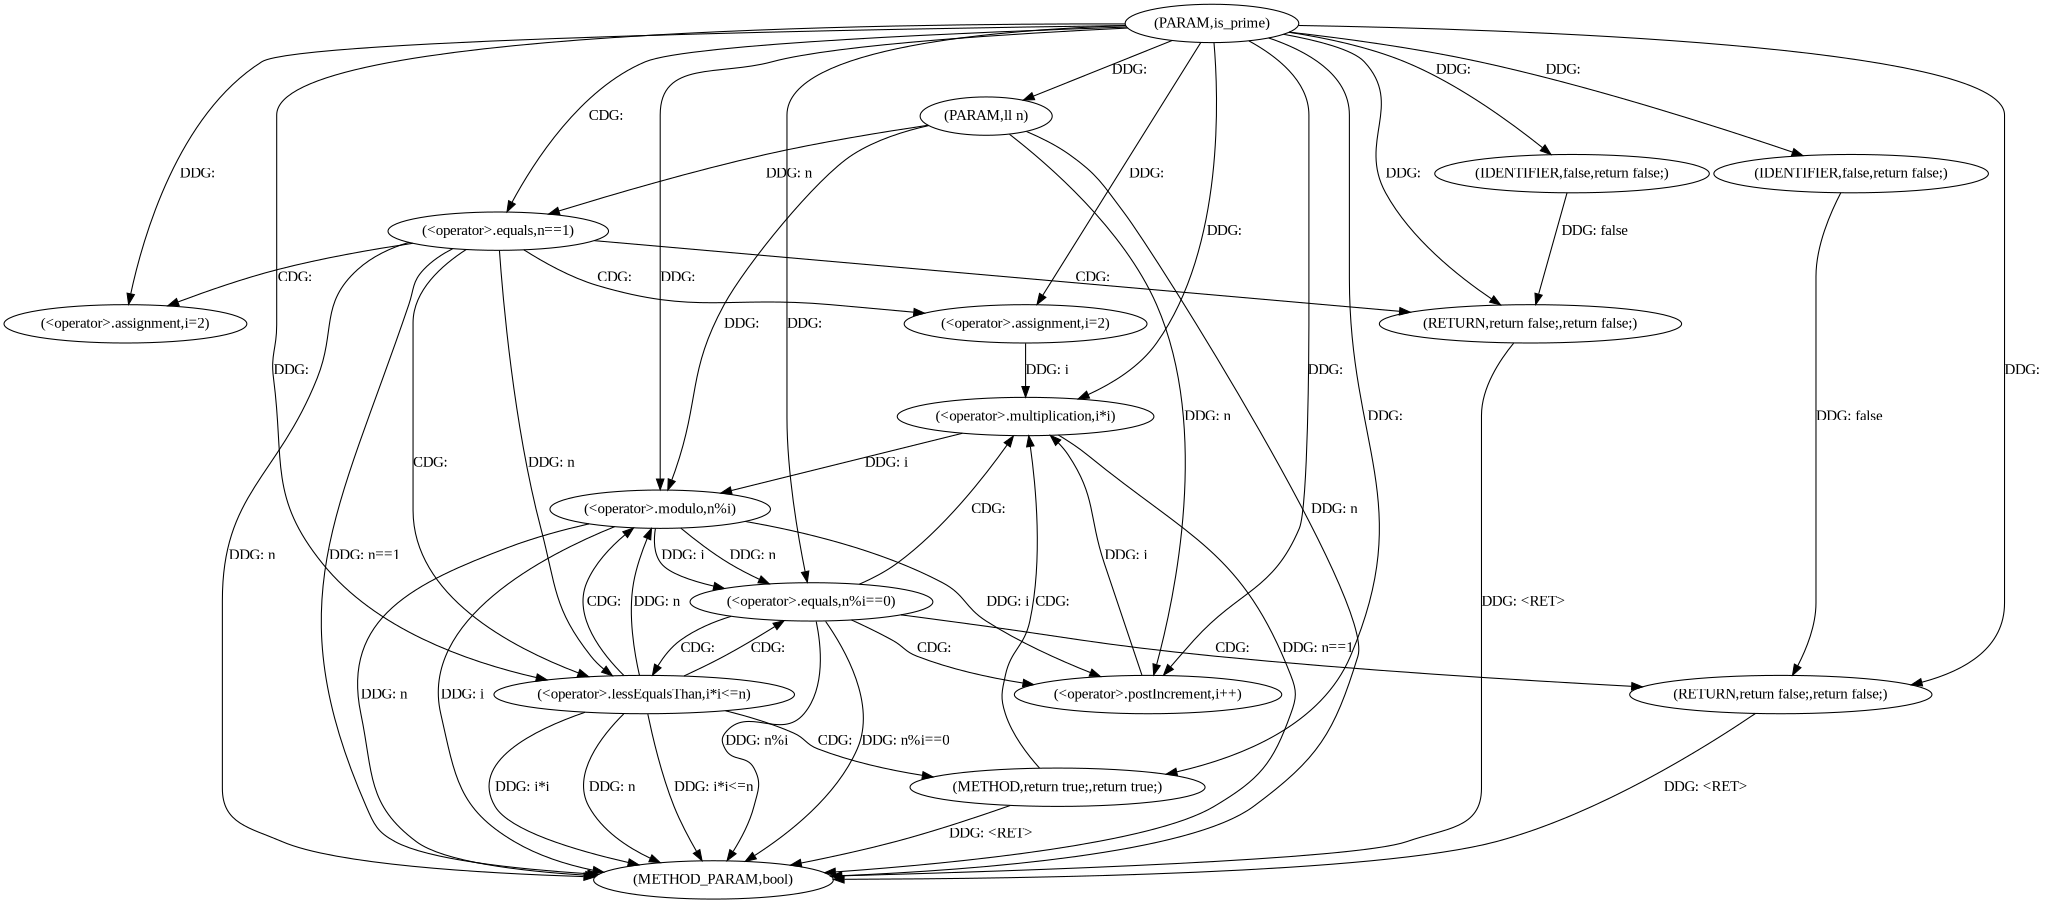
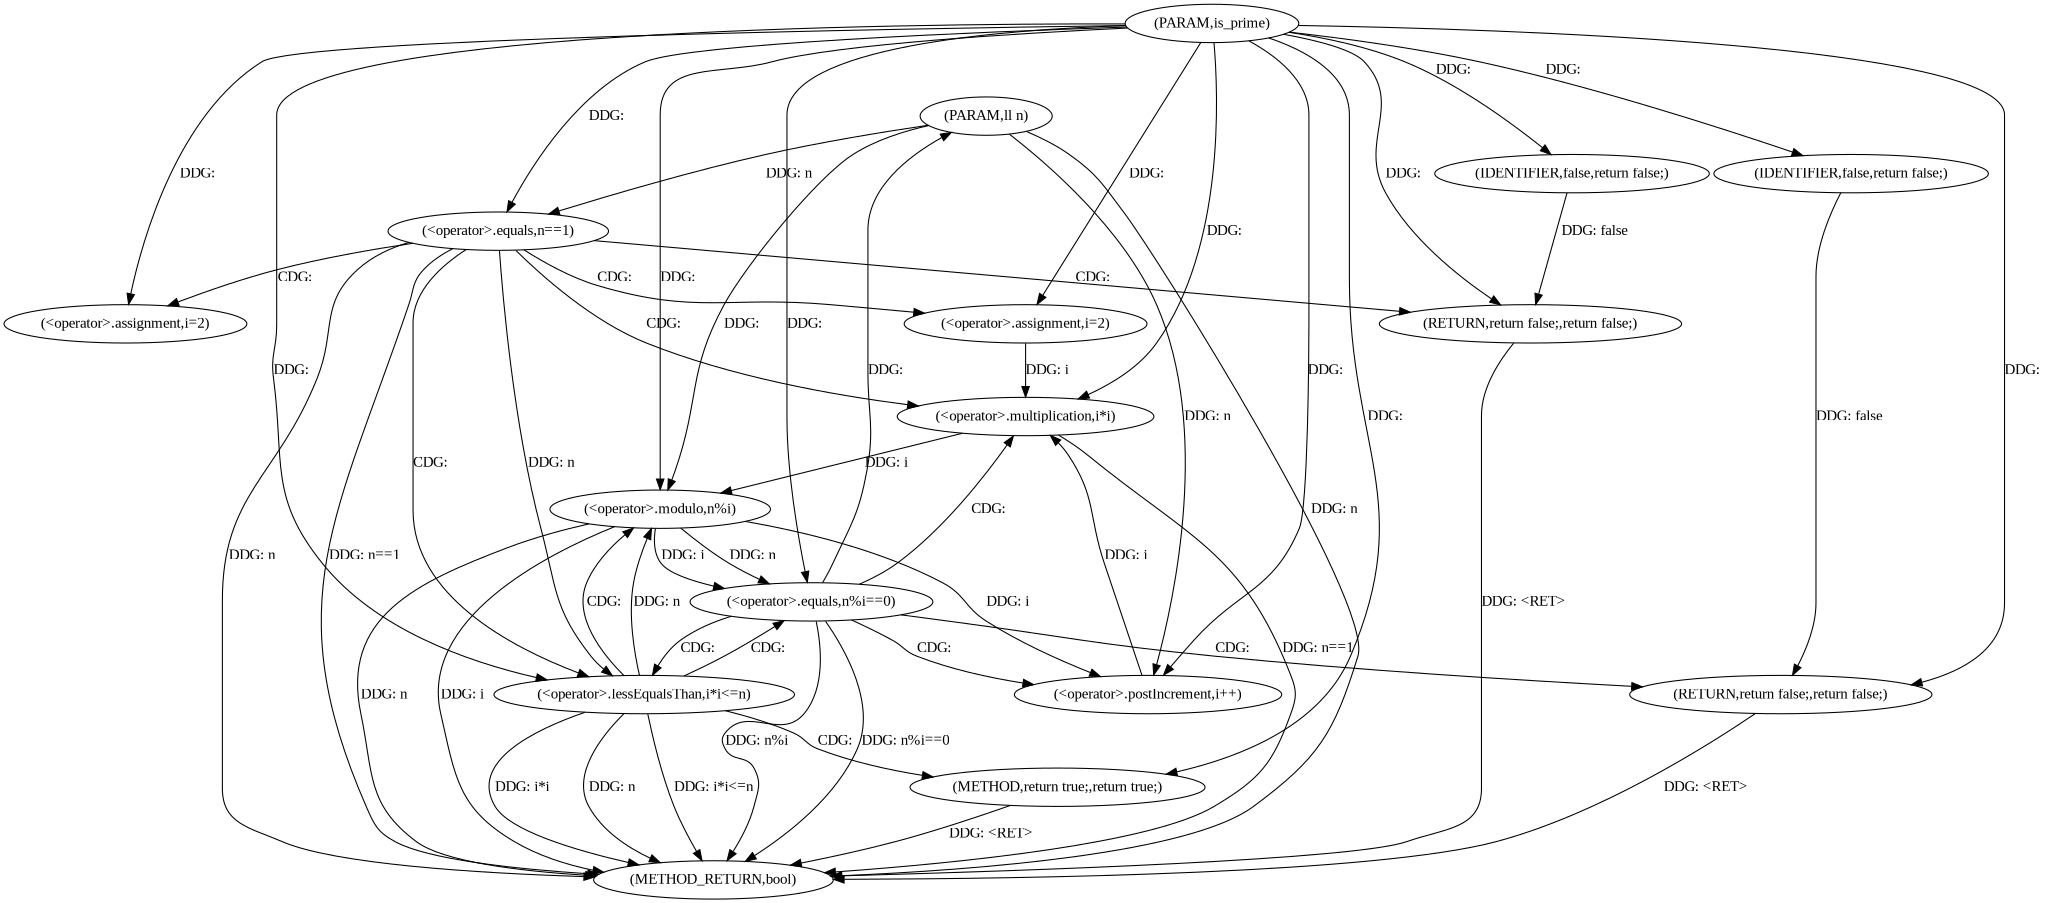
edge "(PARAM,is_prime)" -> "(PARAM,ll n)": now "(<operator>.equals,n%i==0)" -> "(PARAM,ll n)"
edge "(PARAM,is_prime)" -> "(<operator>.equals,n==1)": label "CDG: " -> "DDG: "
edge "(METHOD,return true;,return true;)" -> "(<operator>.multiplication,i*i)": now "(<operator>.equals,n==1)" -> "(<operator>.multiplication,i*i)"
node "(METHOD_PARAM,bool)": label "(METHOD_PARAM,bool)" -> "(METHOD_RETURN,bool)"
